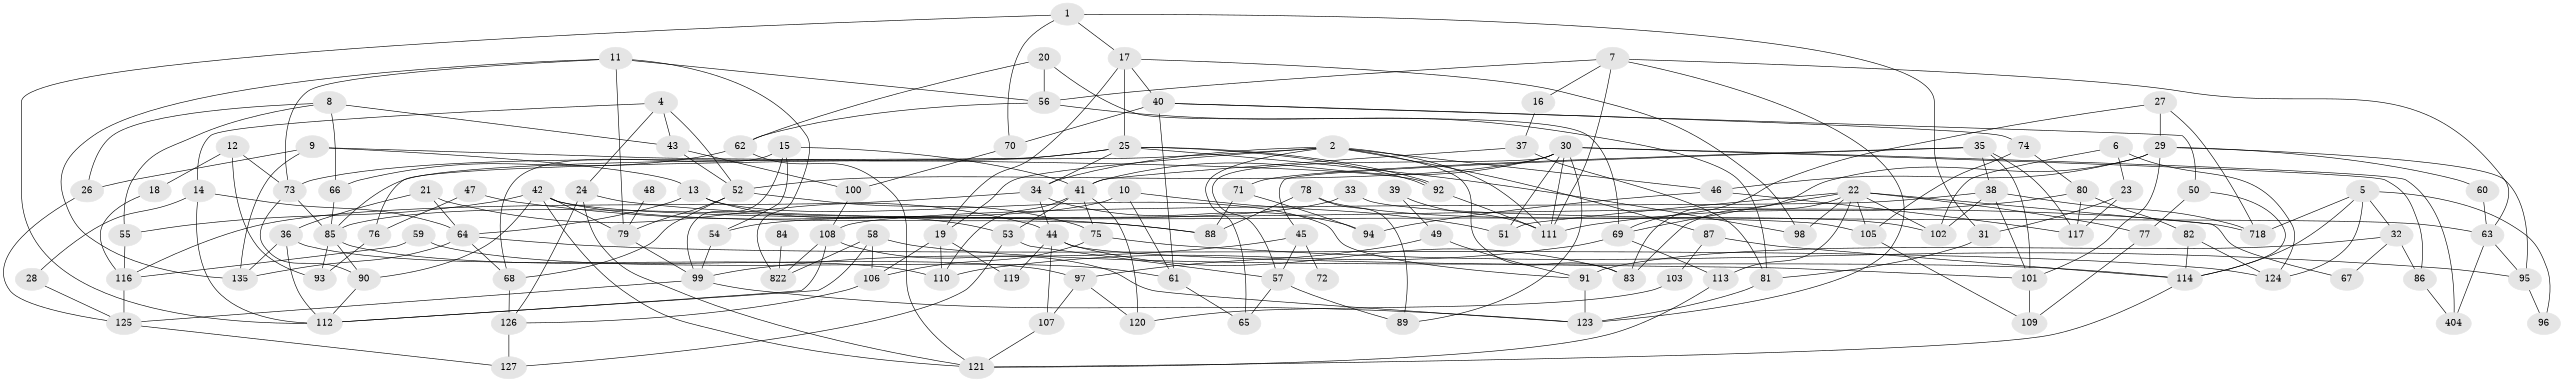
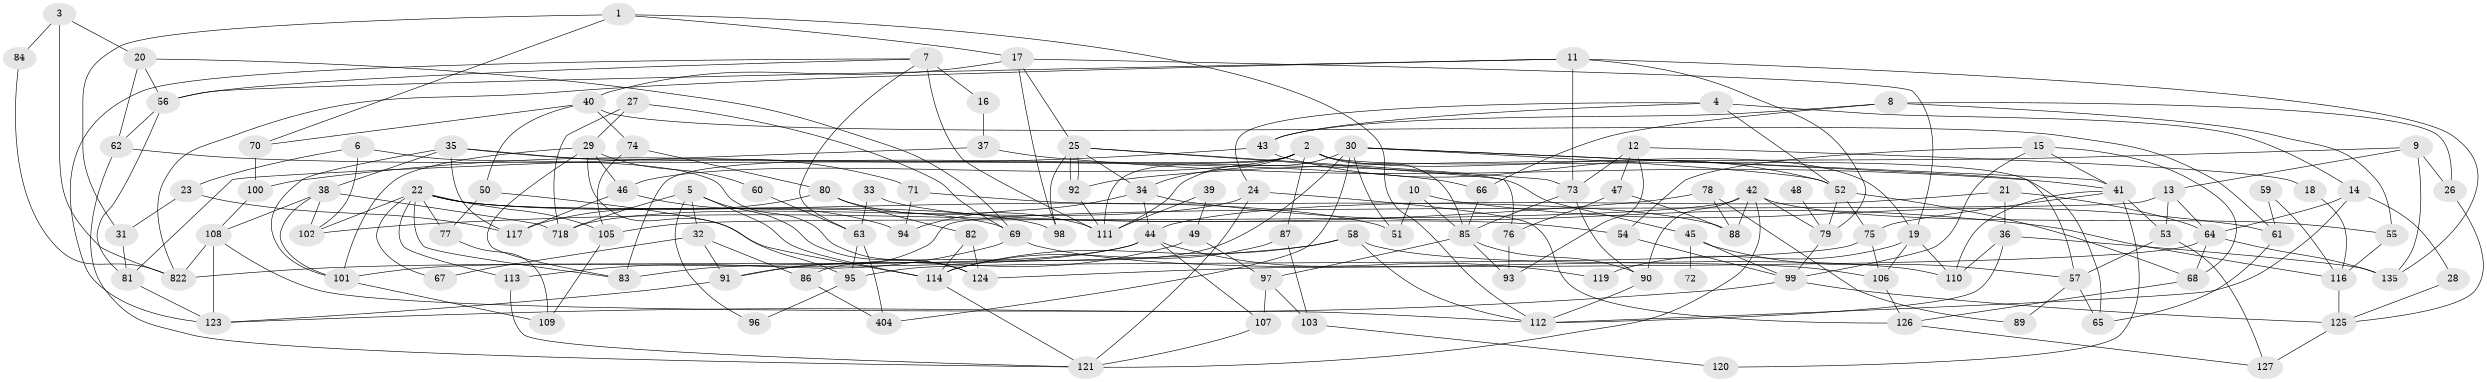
node "3": added
edge "12" -- "47": added
edge "30" -- "89": removed
edge "97" -- "120": now "97" -- "103"
